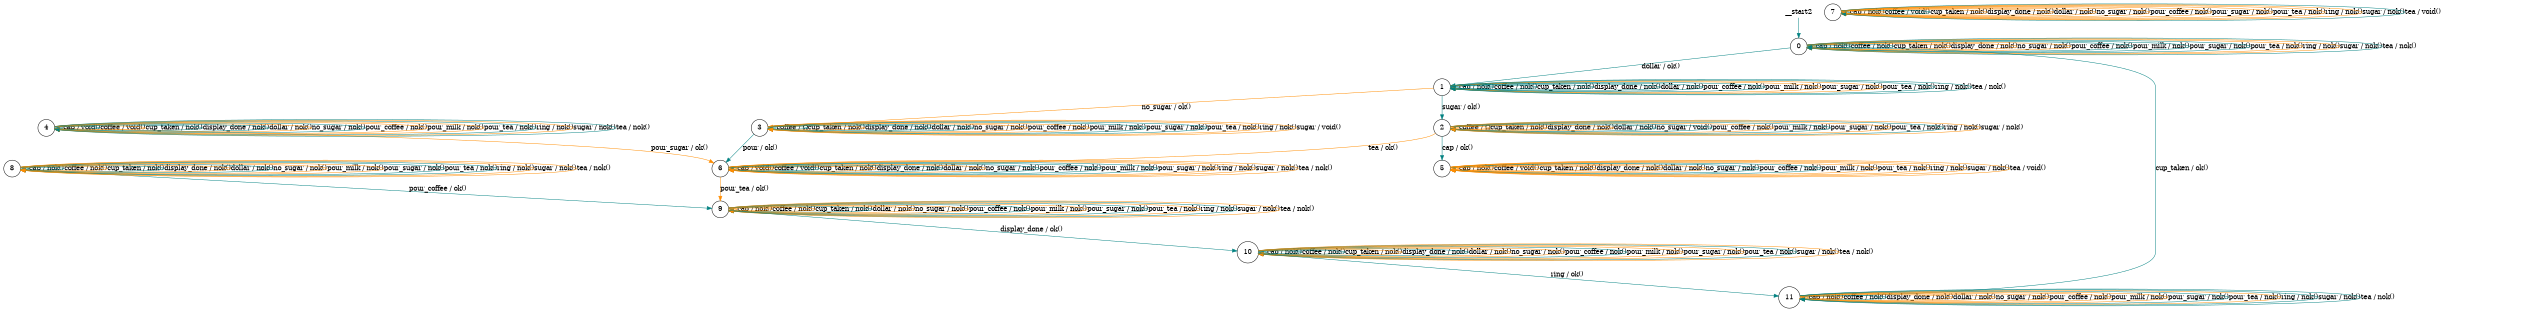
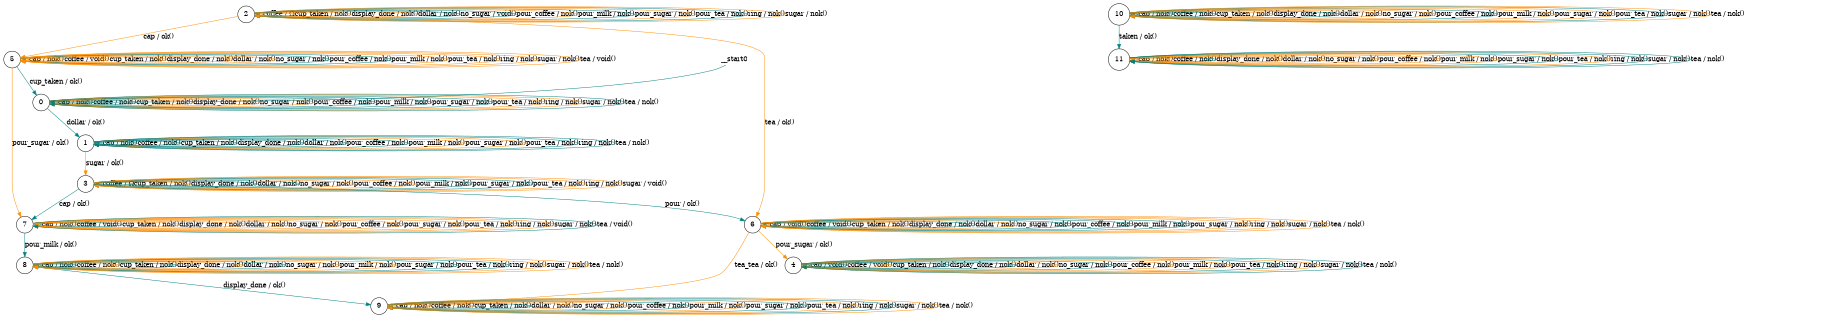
node "__start2": label "__start2" -> "__start0"
edge "1" -> "2": removed, label "sugar / ok()"
edge "1" -> "3": label "no_sugar / ok()" -> "sugar / ok()"
edge "4" -> "6": reversed
edge "5" -> "7": added, label "pour_sugar / ok()"
edge "2" -> "5": color teal -> darkorange
edge "11" -> "0": now "5" -> "0"
edge "8" -> "9": label "pour_coffee / ok()" -> "display_done / ok()"
edge "6" -> "9": label "pour_tea / ok()" -> "tea_tea / ok()"
edge "3" -> "7": added, label "cap / ok()"
edge "9" -> "10": removed, label "display_done / ok()"
edge "7" -> "8": added, label "pour_milk / ok()"
edge "10" -> "11": label "ring / ok()" -> "taken / ok()"
